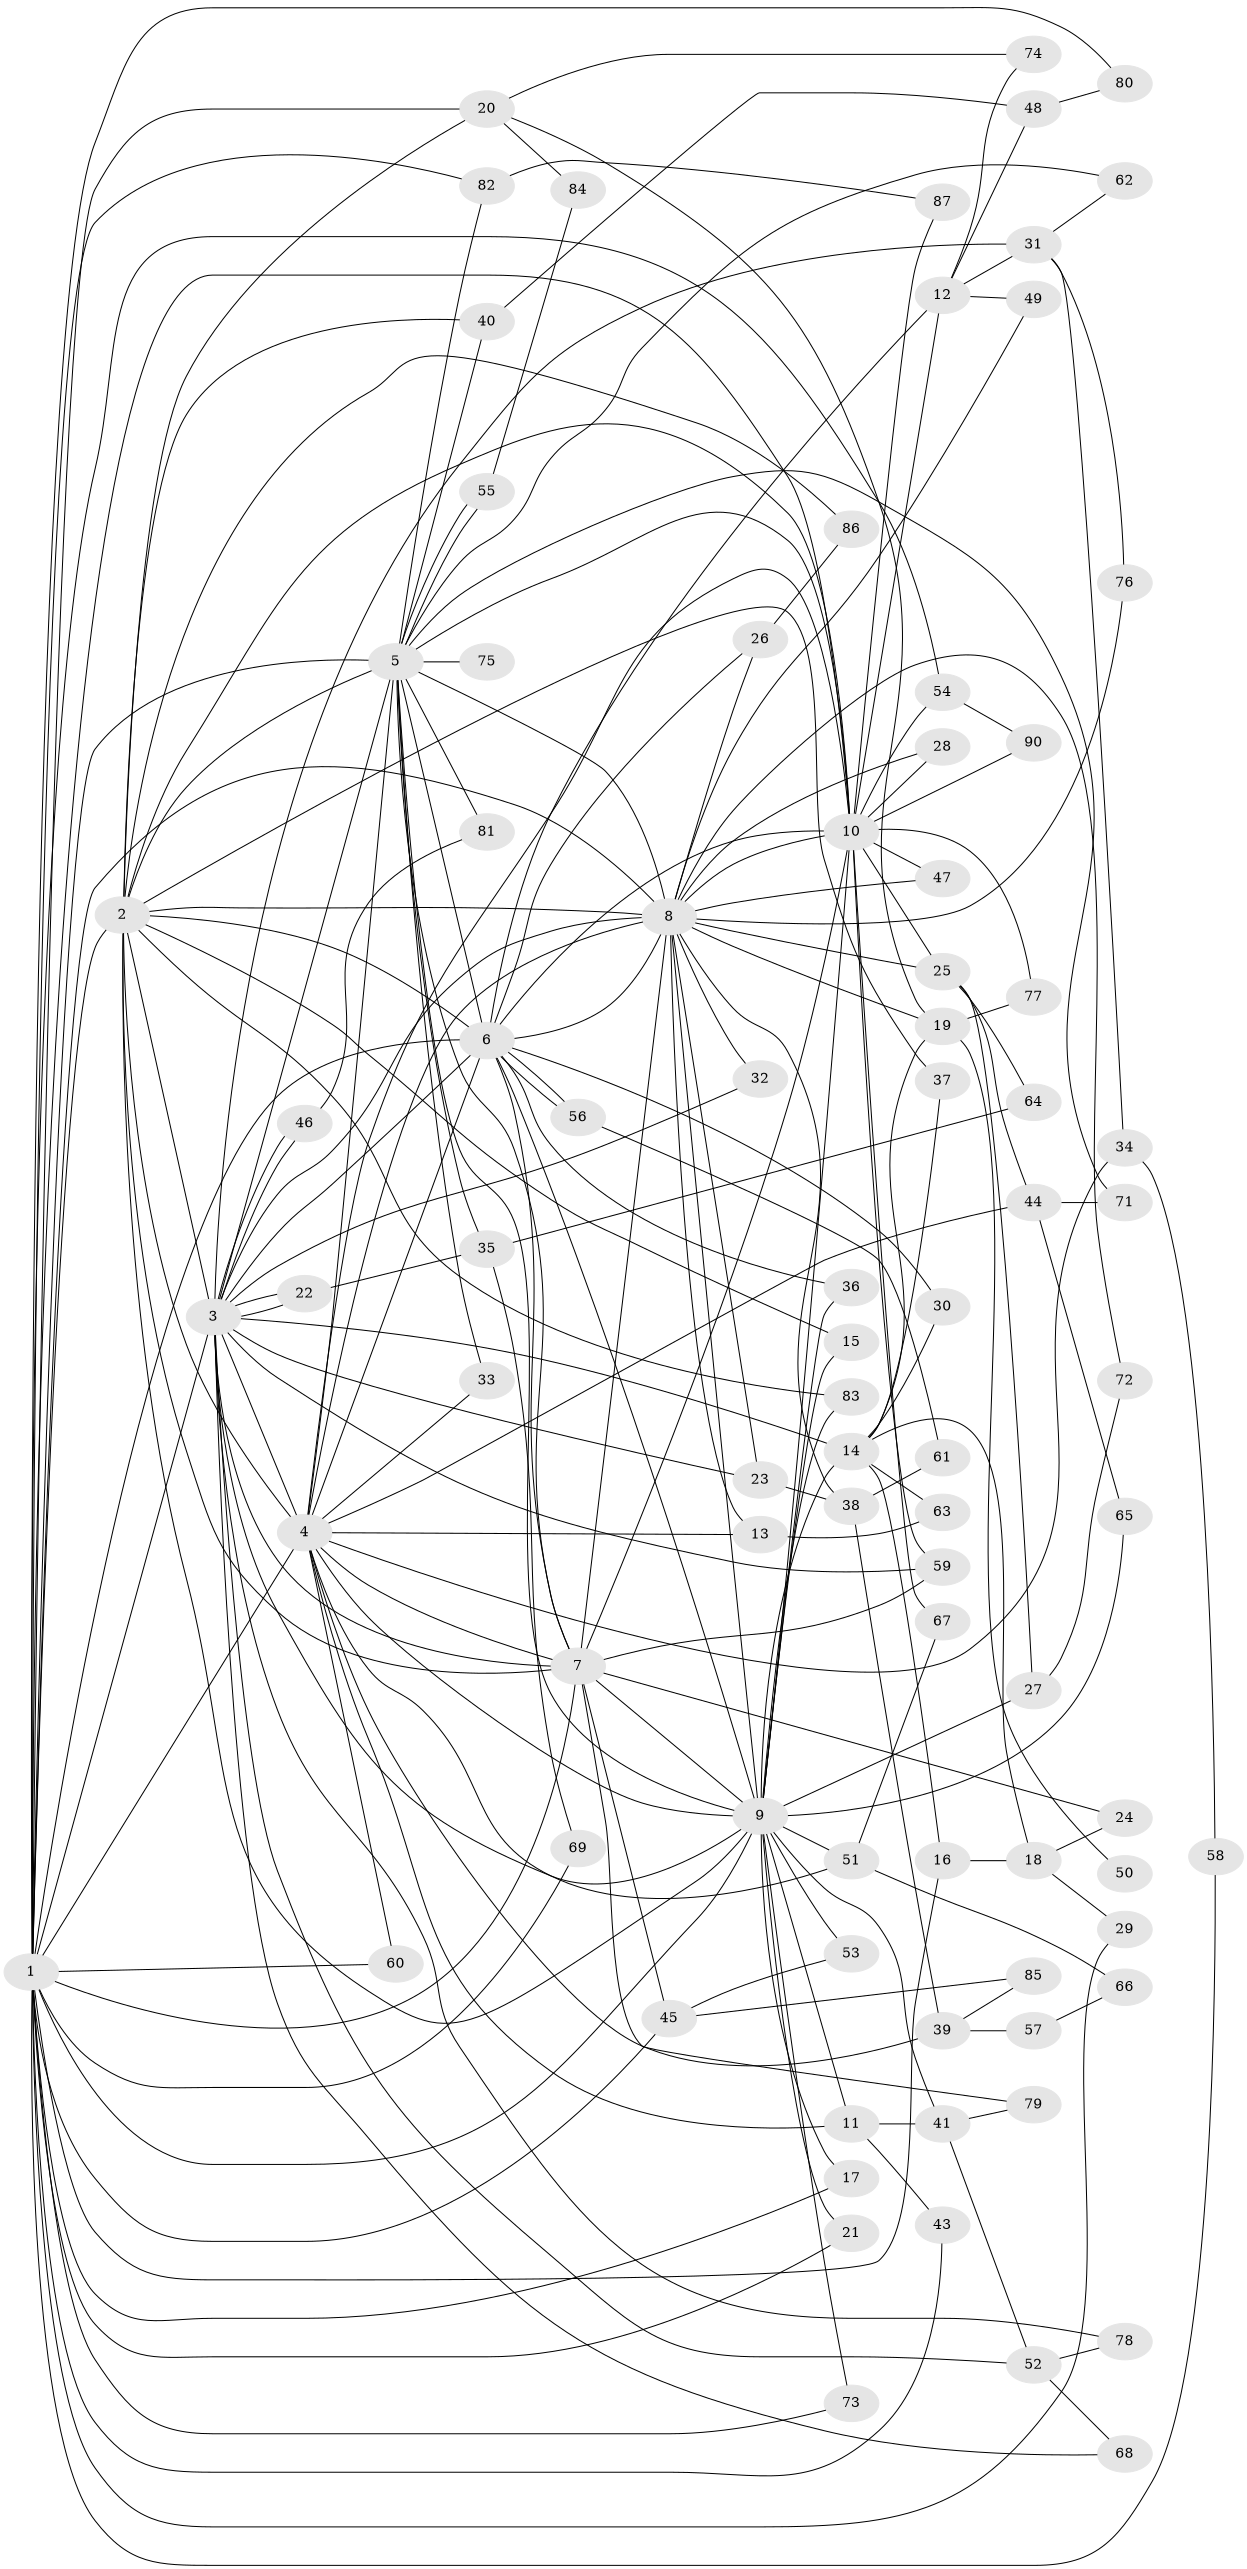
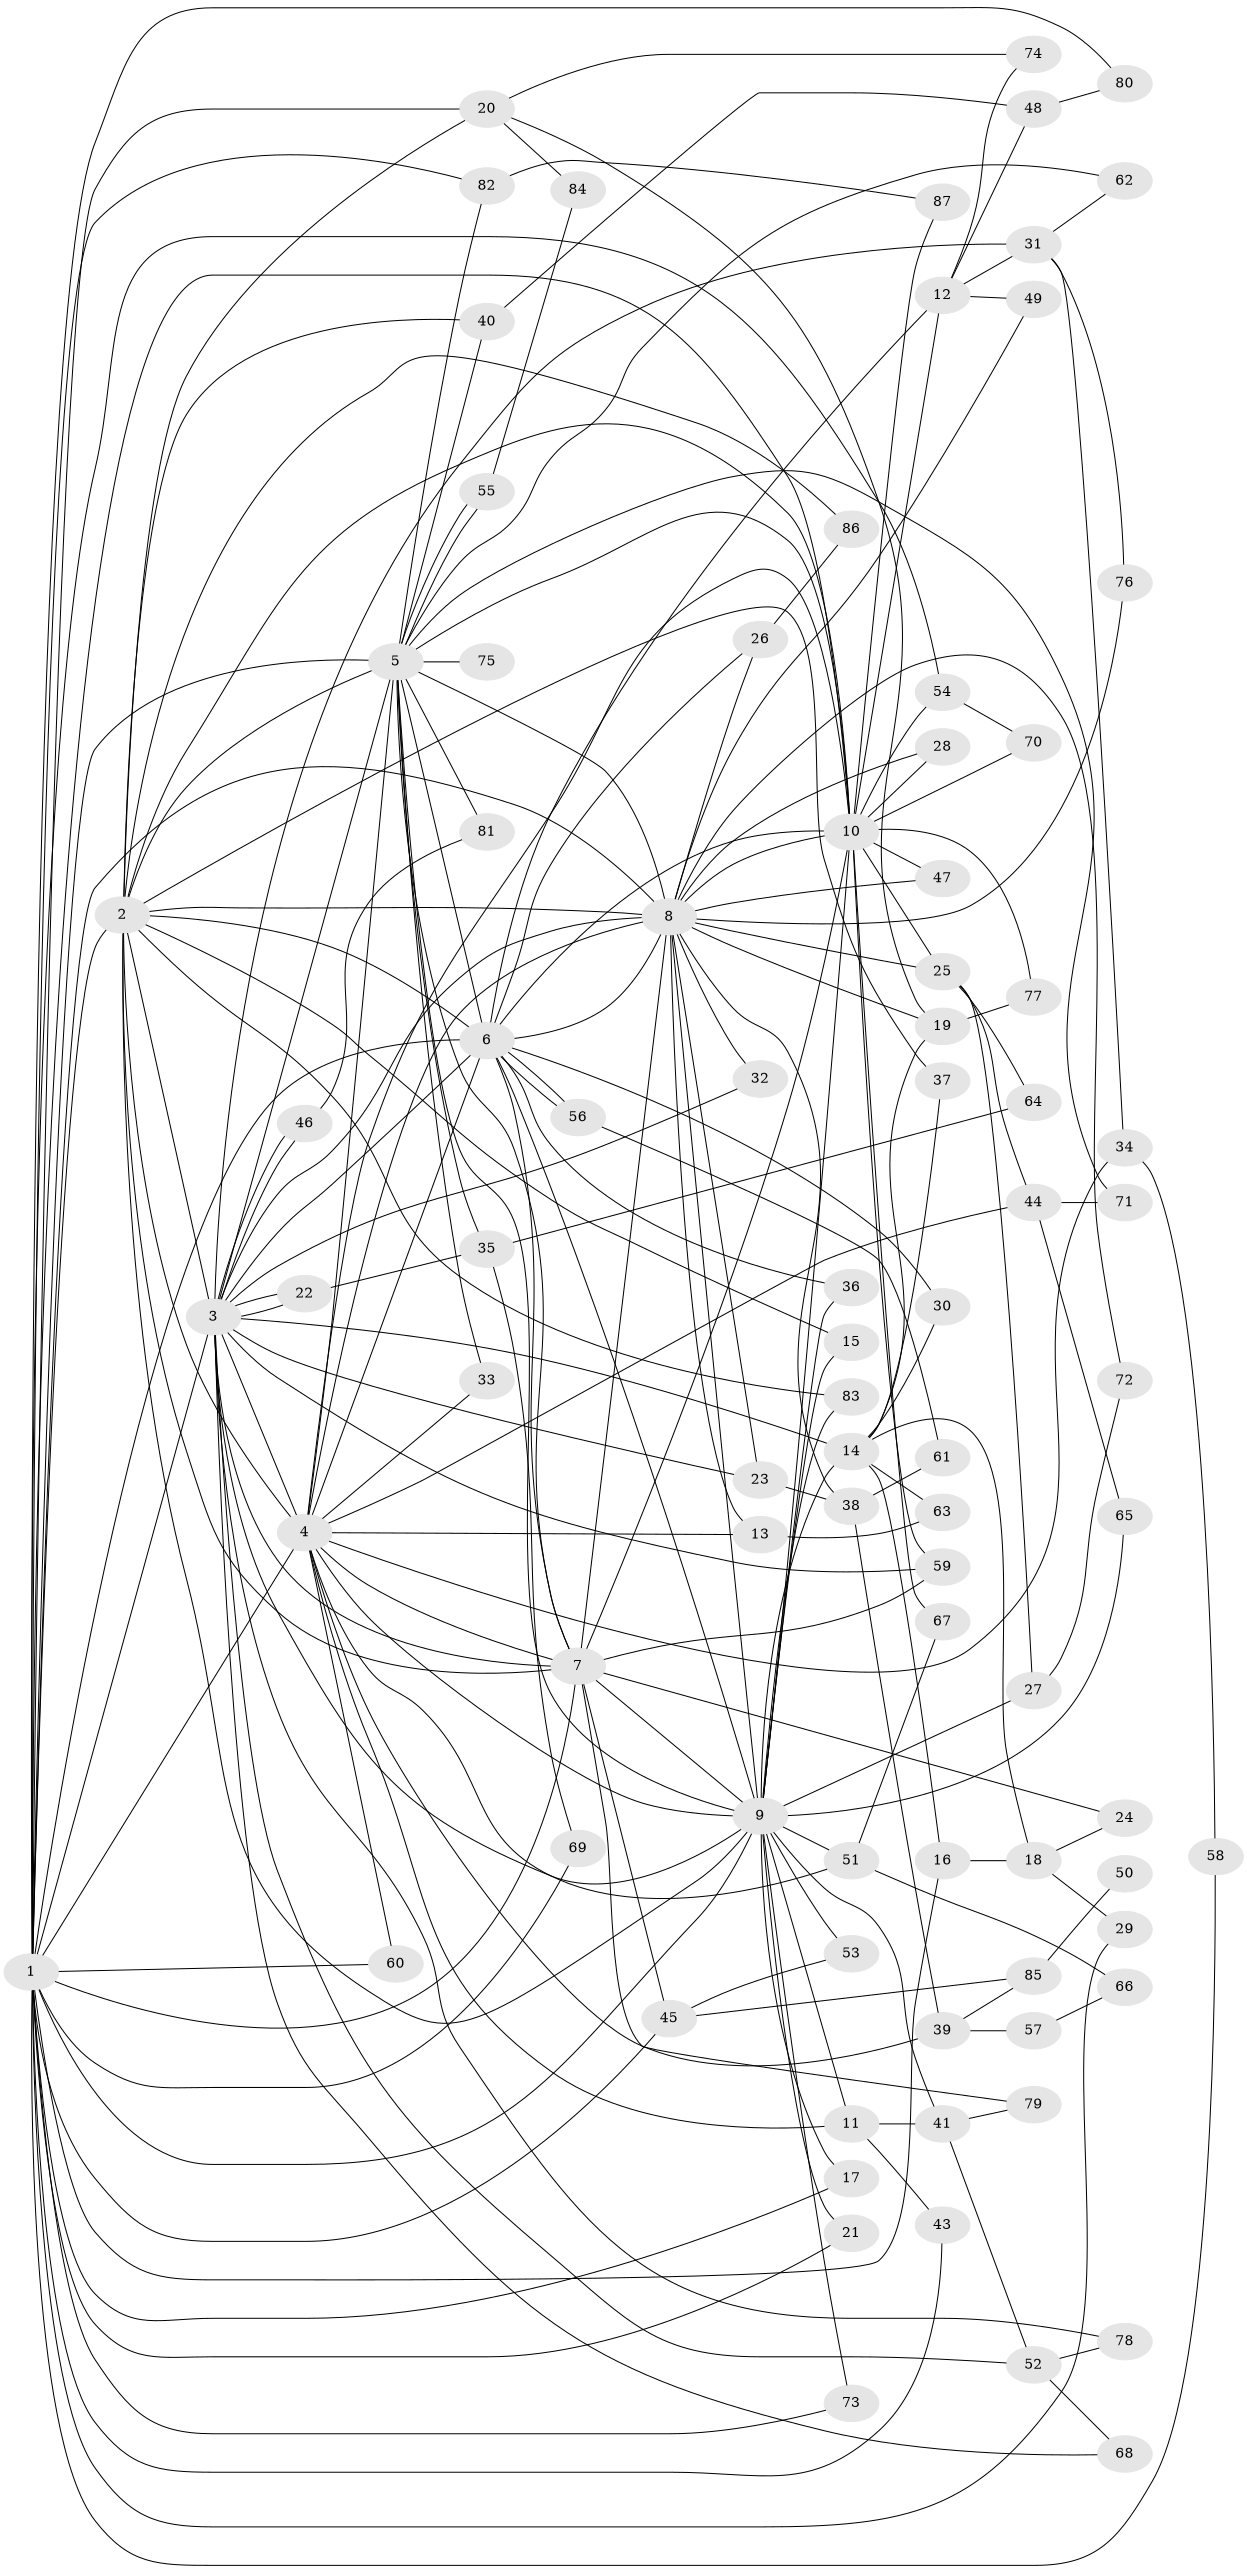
node "90": label "90" -> "70"
edge "19" -- "50": now "85" -- "50"
